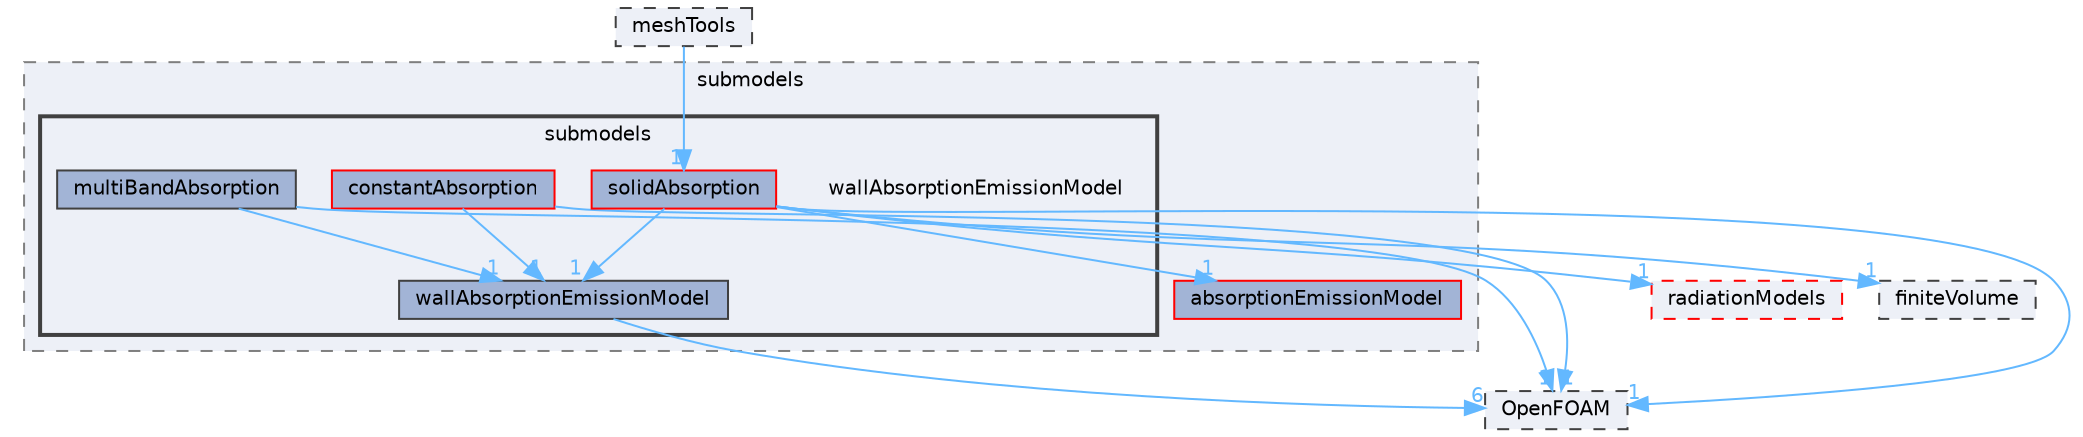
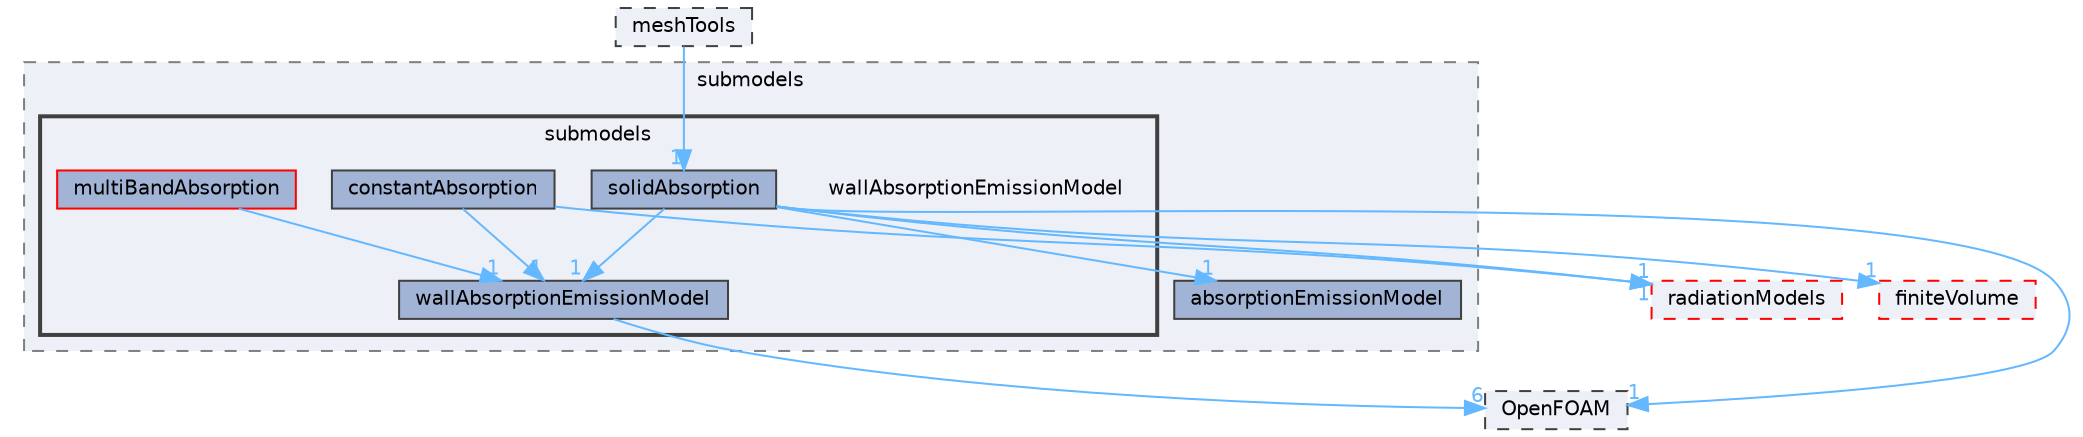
node "multiBandAbsorption": color grey25 -> red
node "constantAbsorption": color red -> grey25
node "solidAbsorption": color red -> grey25
edge "constantAbsorption" -> "OpenFOAM": now "constantAbsorption" -> "radiationModels"
edge "multiBandAbsorption" -> "OpenFOAM": removed
node "absorptionEmissionModel": color red -> grey25
node "finiteVolume": color grey25 -> red
